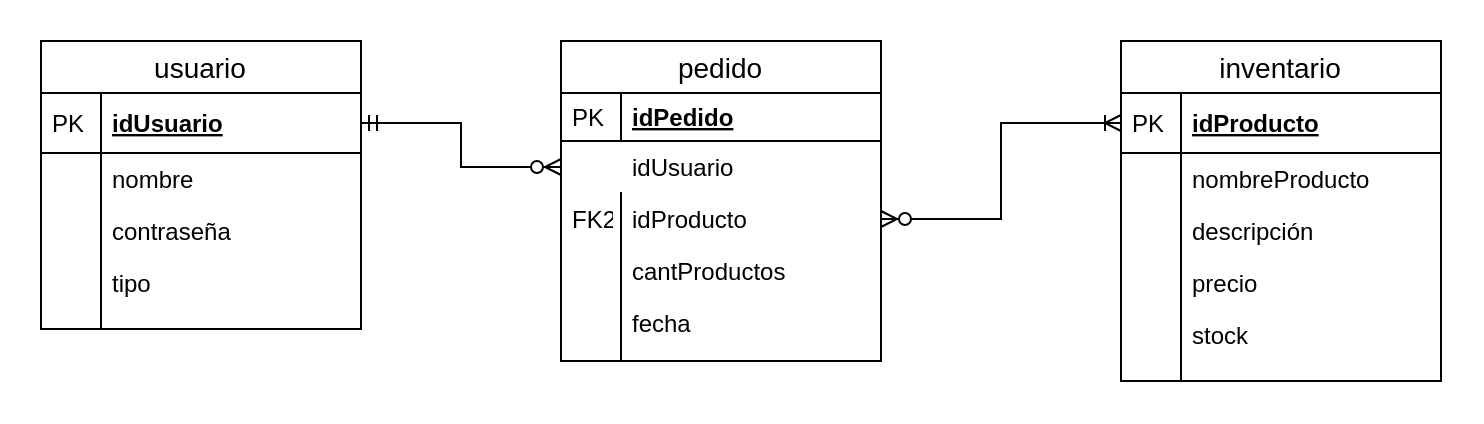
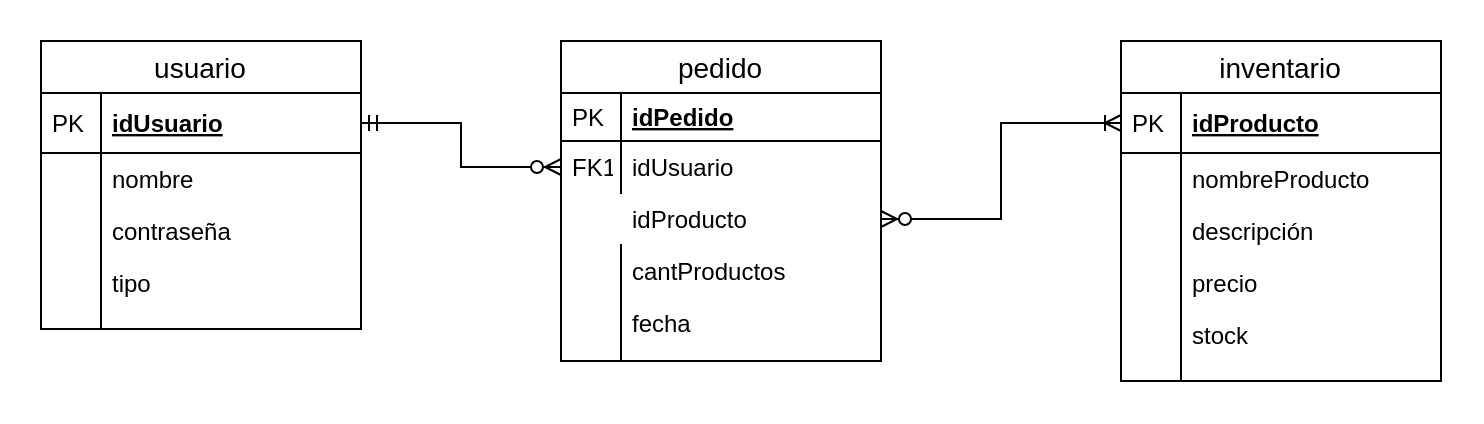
node "FK1": added
node "FK2": removed
